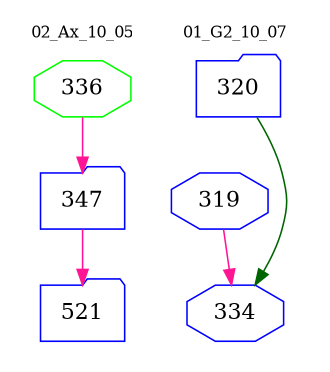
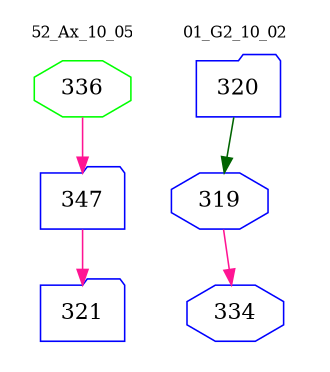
cluster "02_Ax_10_05": label "02_Ax_10_05" -> "52_Ax_10_05"
cluster "01_G2_10_07": label "01_G2_10_07" -> "01_G2_10_02"
edge "320" -> "334": now "320" -> "319"
node "521": label "521" -> "321"
